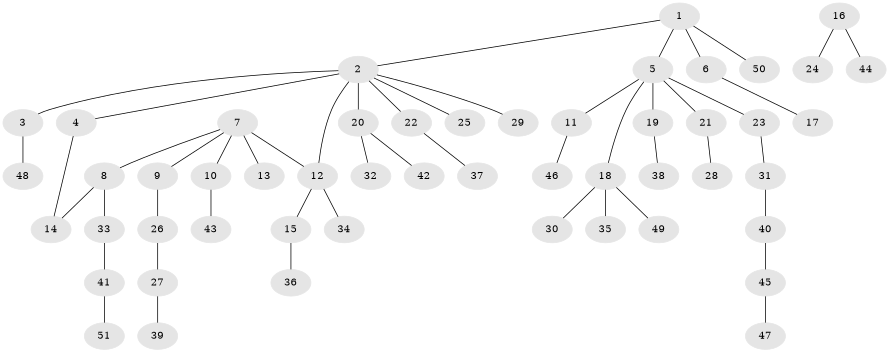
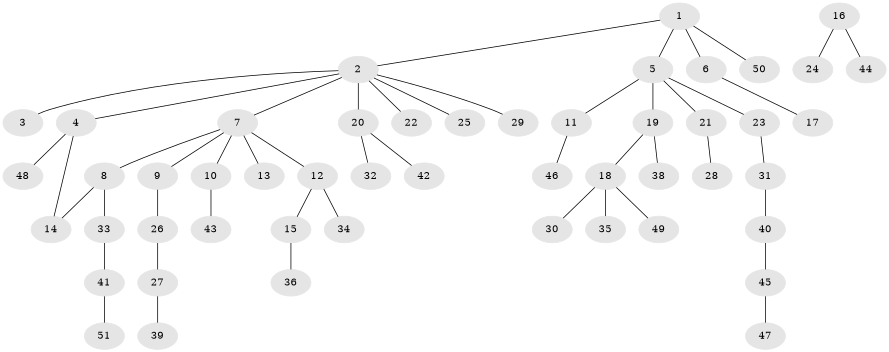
edge "2" -- "12": now "2" -- "7"
edge "5" -- "18": now "19" -- "18"
edge "3" -- "48": now "4" -- "48"
node "37": removed
